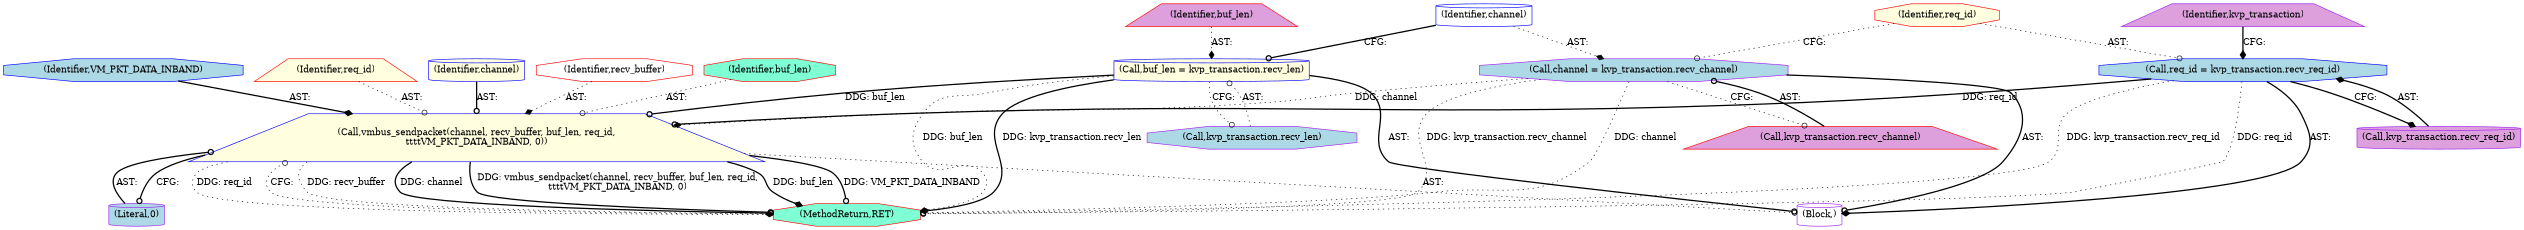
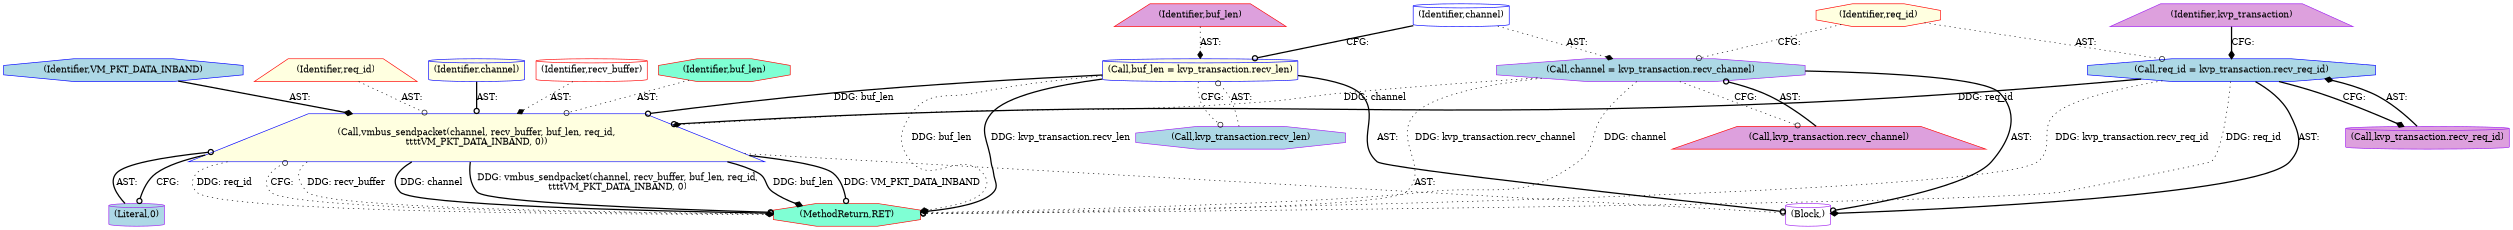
node "(Identifier,recv_buffer)": shape octagon -> cylinder
